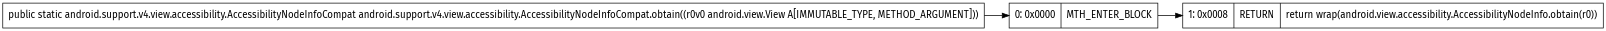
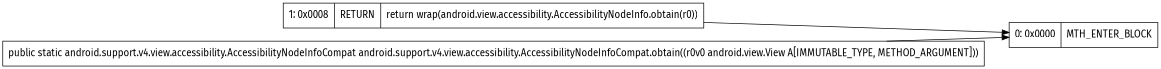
edge "0: 0x0000" -> "1: 0x0008": reversed
